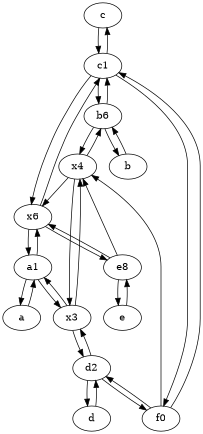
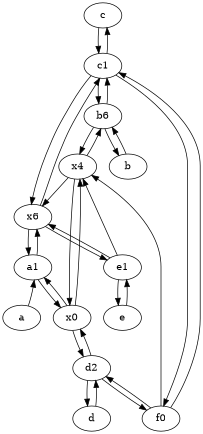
node "e8": label "e8" -> "e1"
edge "a1" -> "a": removed
node "x3": label "x3" -> "x0"
